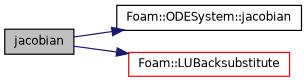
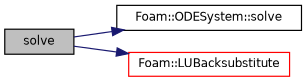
node "Foam::ODESystem::jacobian": label "Foam::ODESystem::jacobian" -> "Foam::ODESystem::solve"
node "jacobian": label "jacobian" -> "solve"
